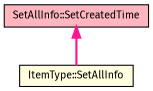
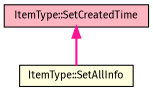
node "SetAllInfo::SetCreatedTime": label "SetAllInfo::SetCreatedTime" -> "ItemType::SetCreatedTime"
